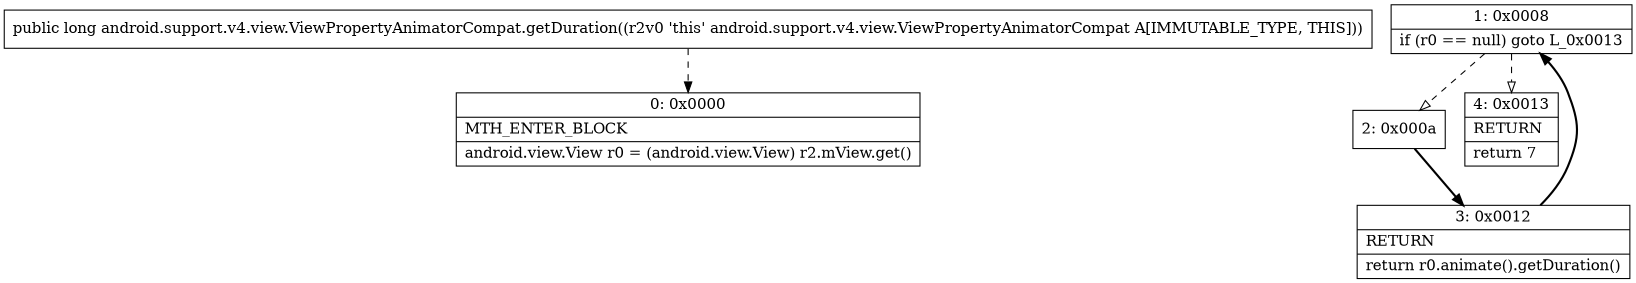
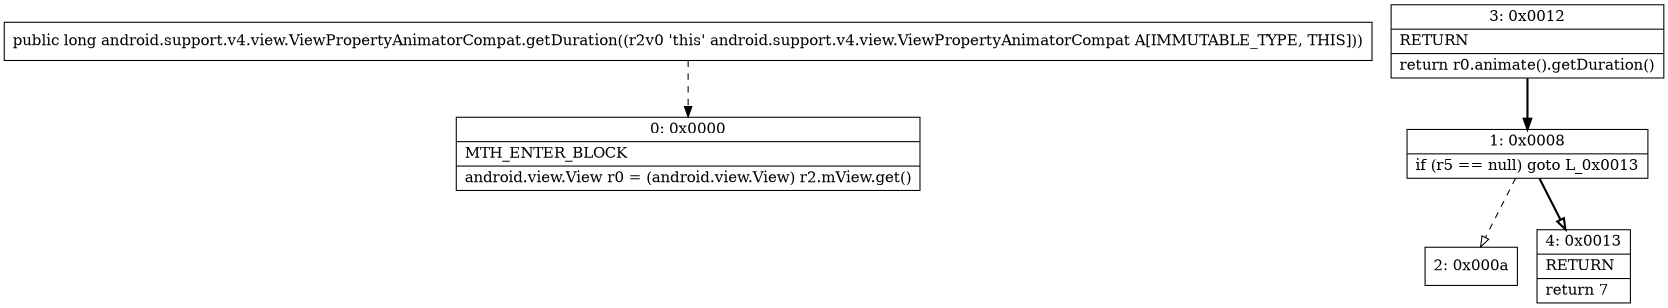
node "1: 0x0008": text "if (r0 == null) goto L_0x0013" -> "if (r5 == null) goto L_0x0013"
edge "1: 0x0008" -> "4: 0x0013": style dashed -> bold
edge "2: 0x000a" -> "3: 0x0012": removed
